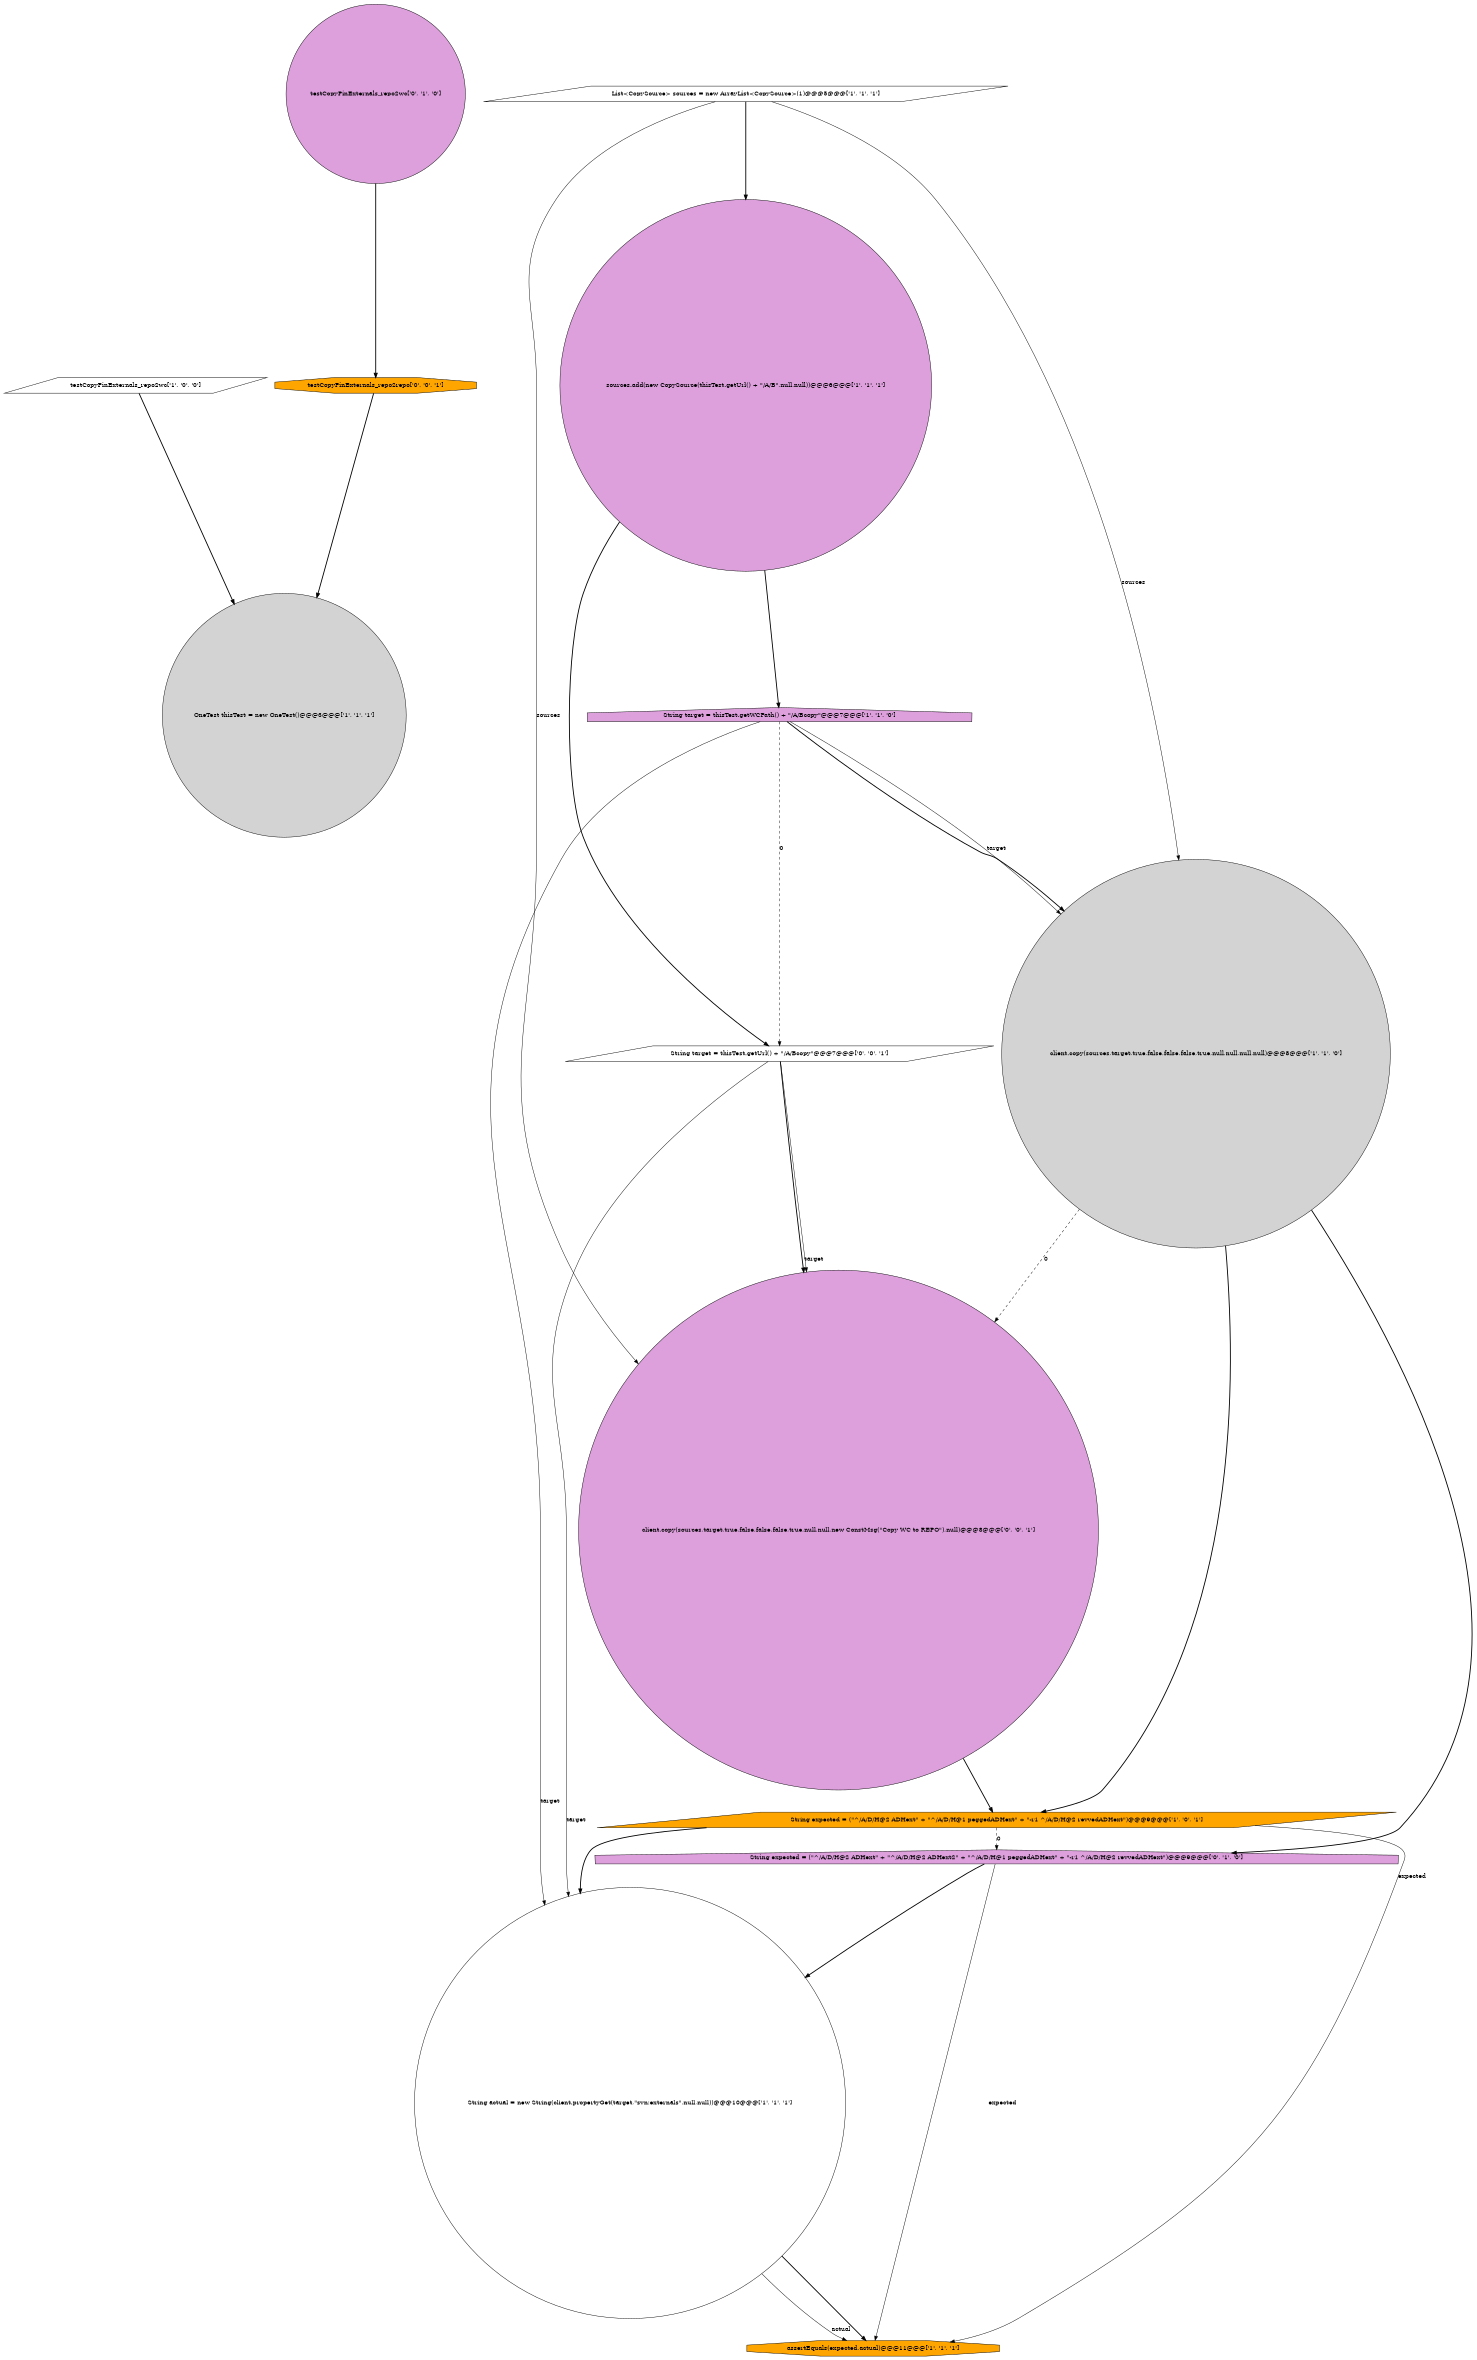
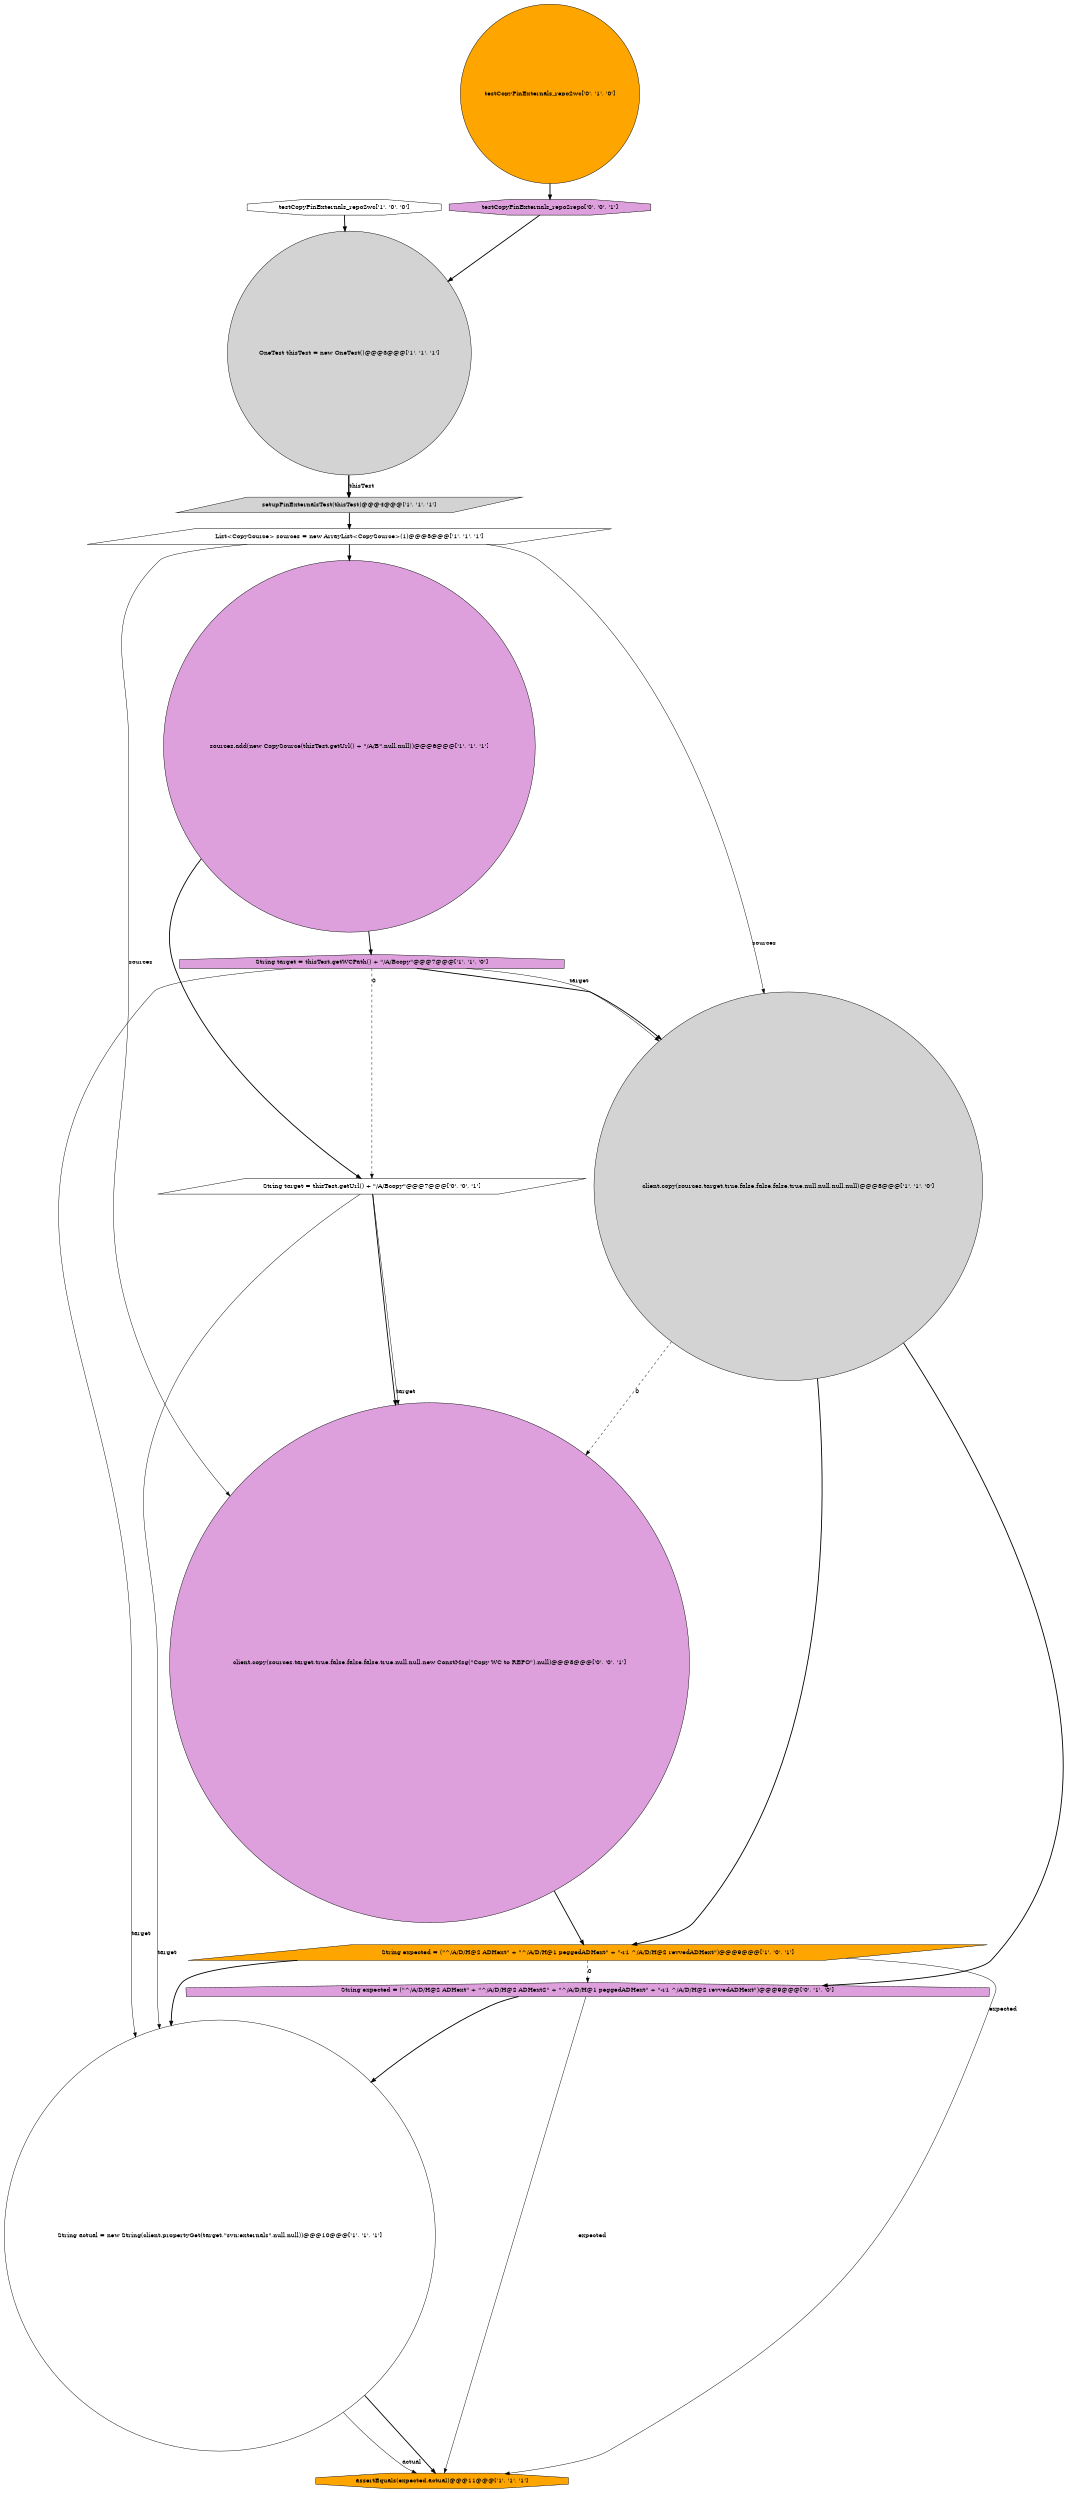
node "testCopyPinExternals_repo2wc['0', '1', '0']": fillcolor plum -> orange
node "testCopyPinExternals_repo2wc['1', '0', '0']": shape parallelogram -> octagon
node "testCopyPinExternals_repo2repo['0', '0', '1']": fillcolor orange -> plum
node "setupPinExternalsTest(thisTest)@@@4@@@['1', '1', '1']": added
